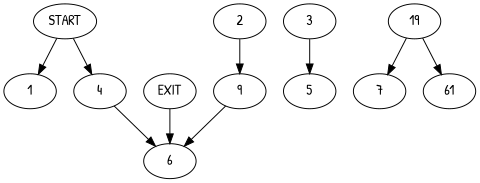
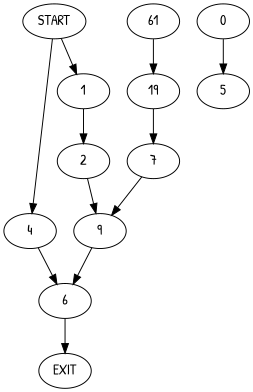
node "3": label "3" -> "0"
edge "19" -> "61": reversed
edge "1" -> "2": added
edge "EXIT" -> "6": reversed
edge "7" -> "9": added
